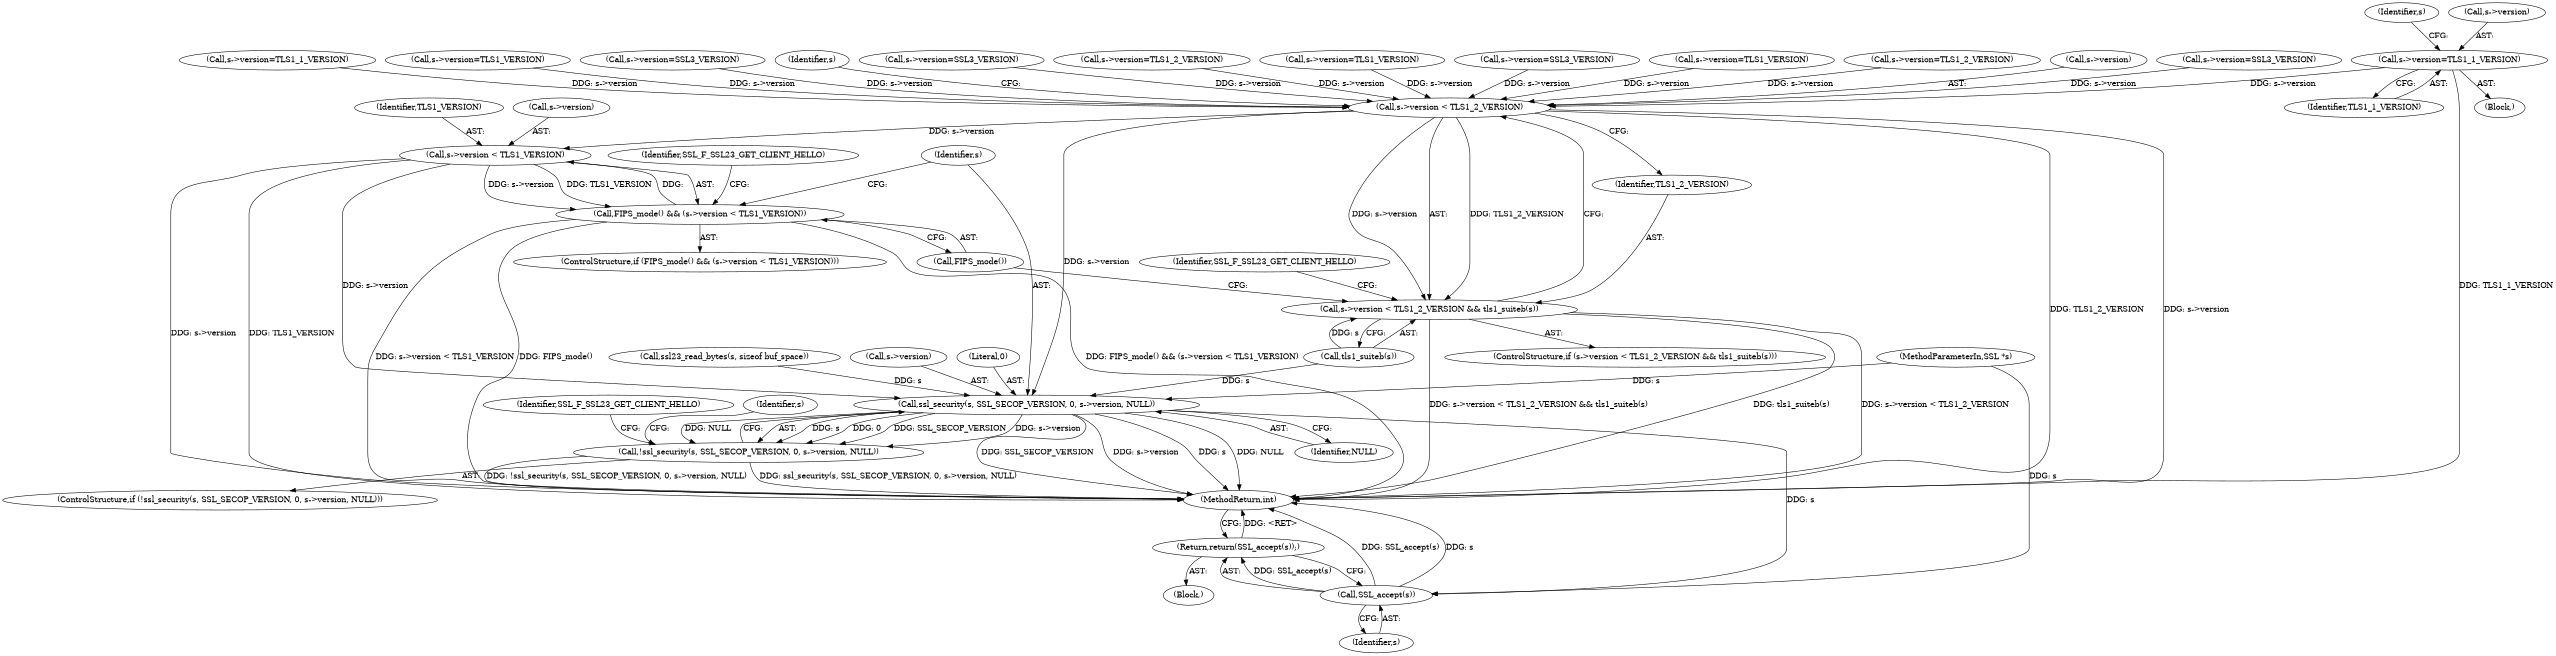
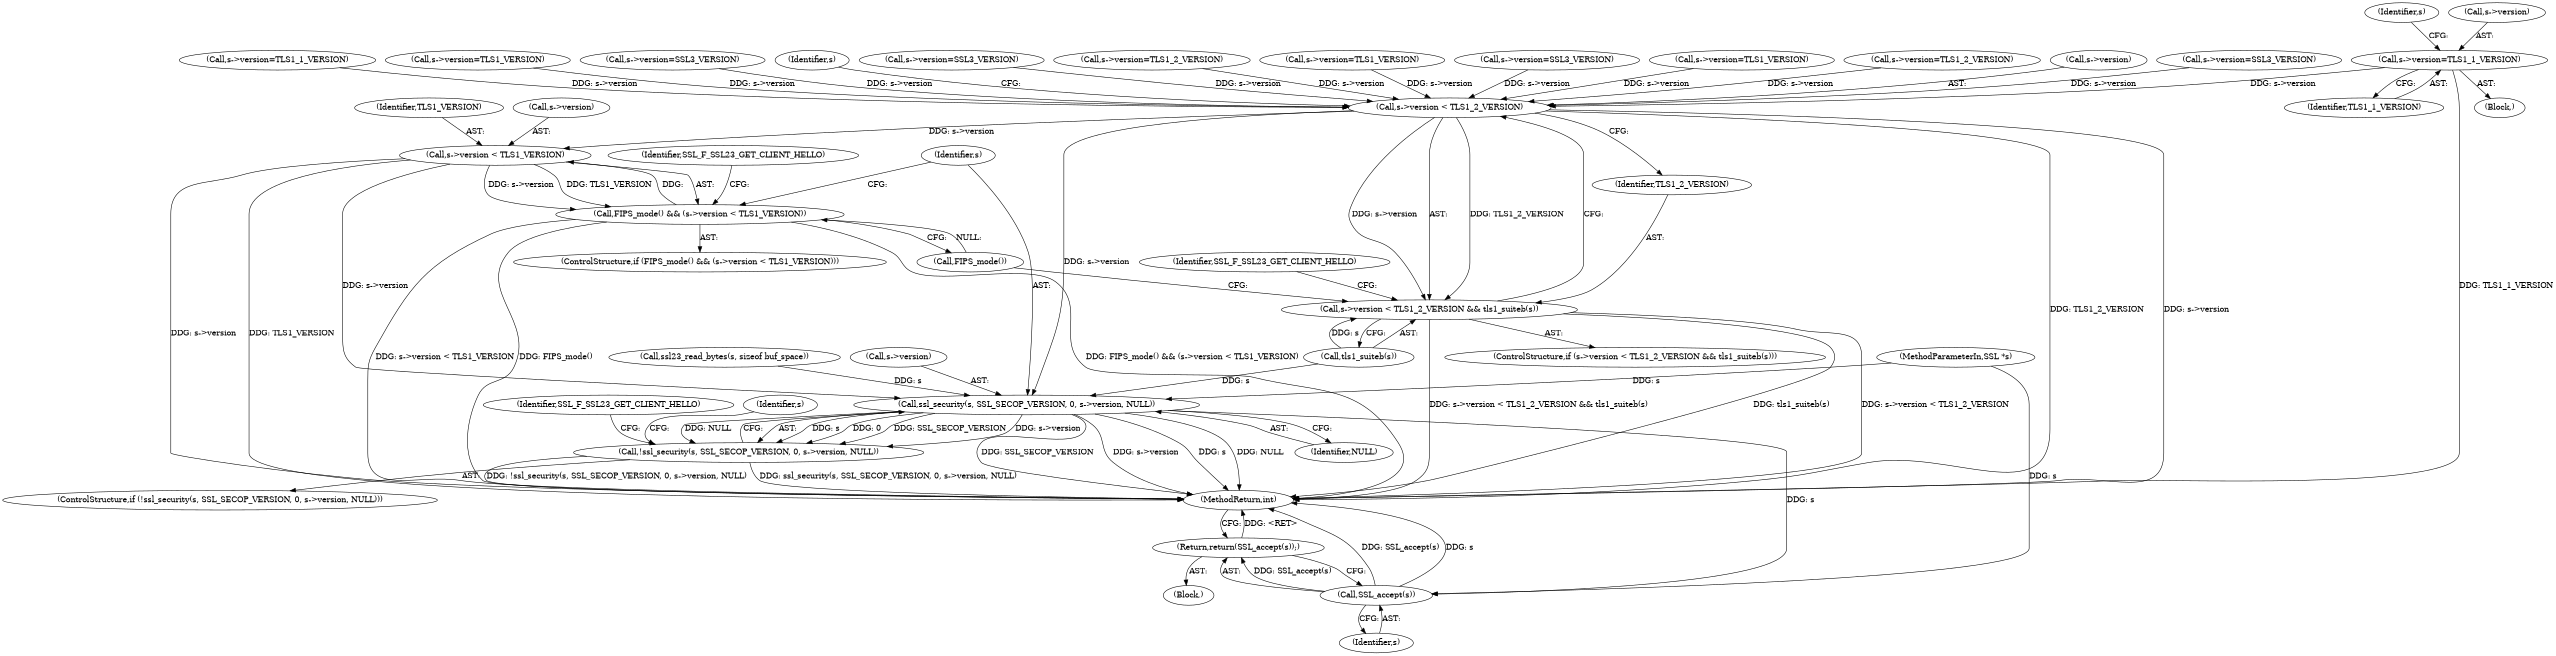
edge "(Call,FIPS_mode())" -> "(Call,FIPS_mode() && (s->version < TLS1_VERSION))": label "AST: " -> "NULL: "
node "(Literal,0)": removed
